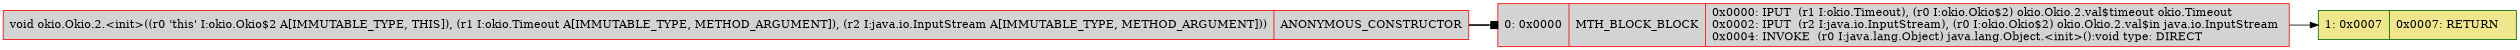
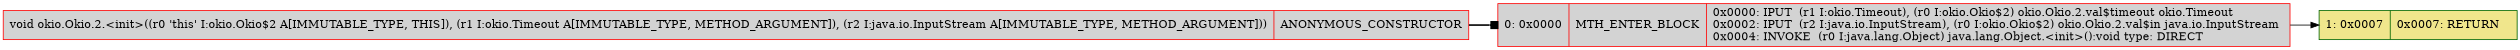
node "0: 0x0000": text "MTH_BLOCK_BLOCK" -> "MTH_ENTER_BLOCK"
